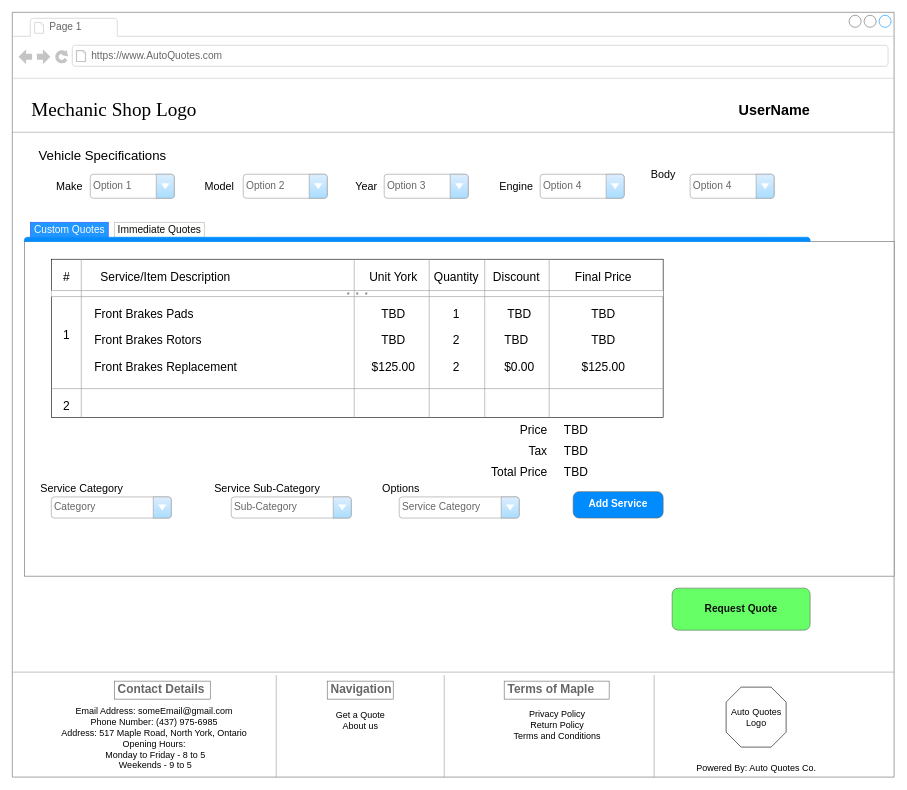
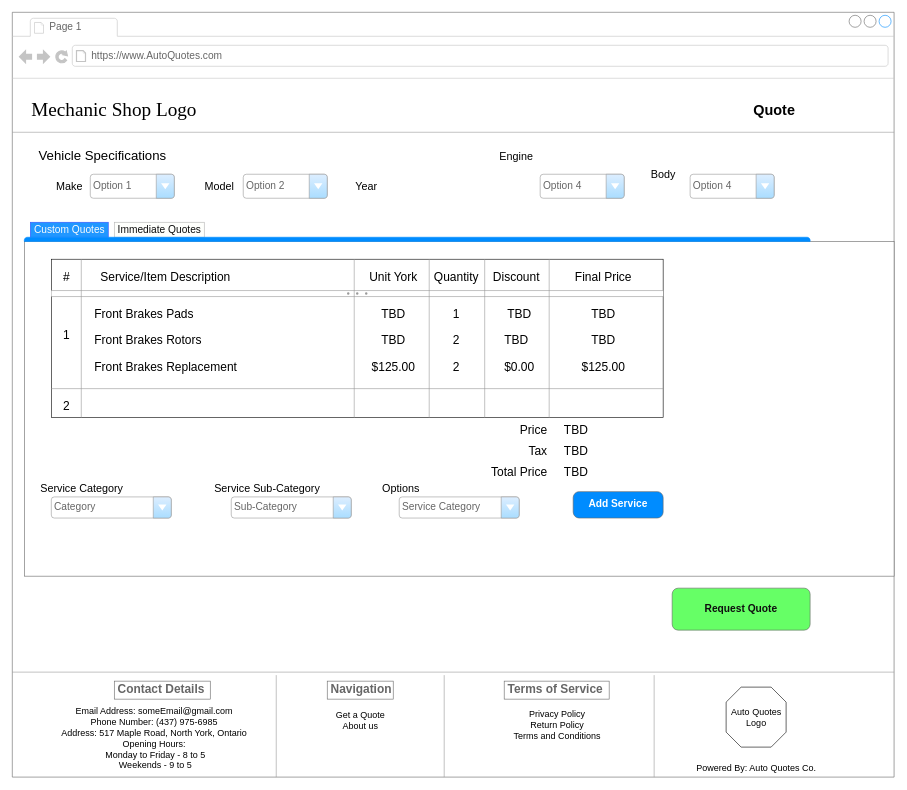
node "UserName": label "UserName" -> "Quote"
node "Option 3": removed
node "Engine": moved (516, 186) -> (516, 156)
node "Terms of Maple": label "Terms of Maple" -> "Terms of Service"
